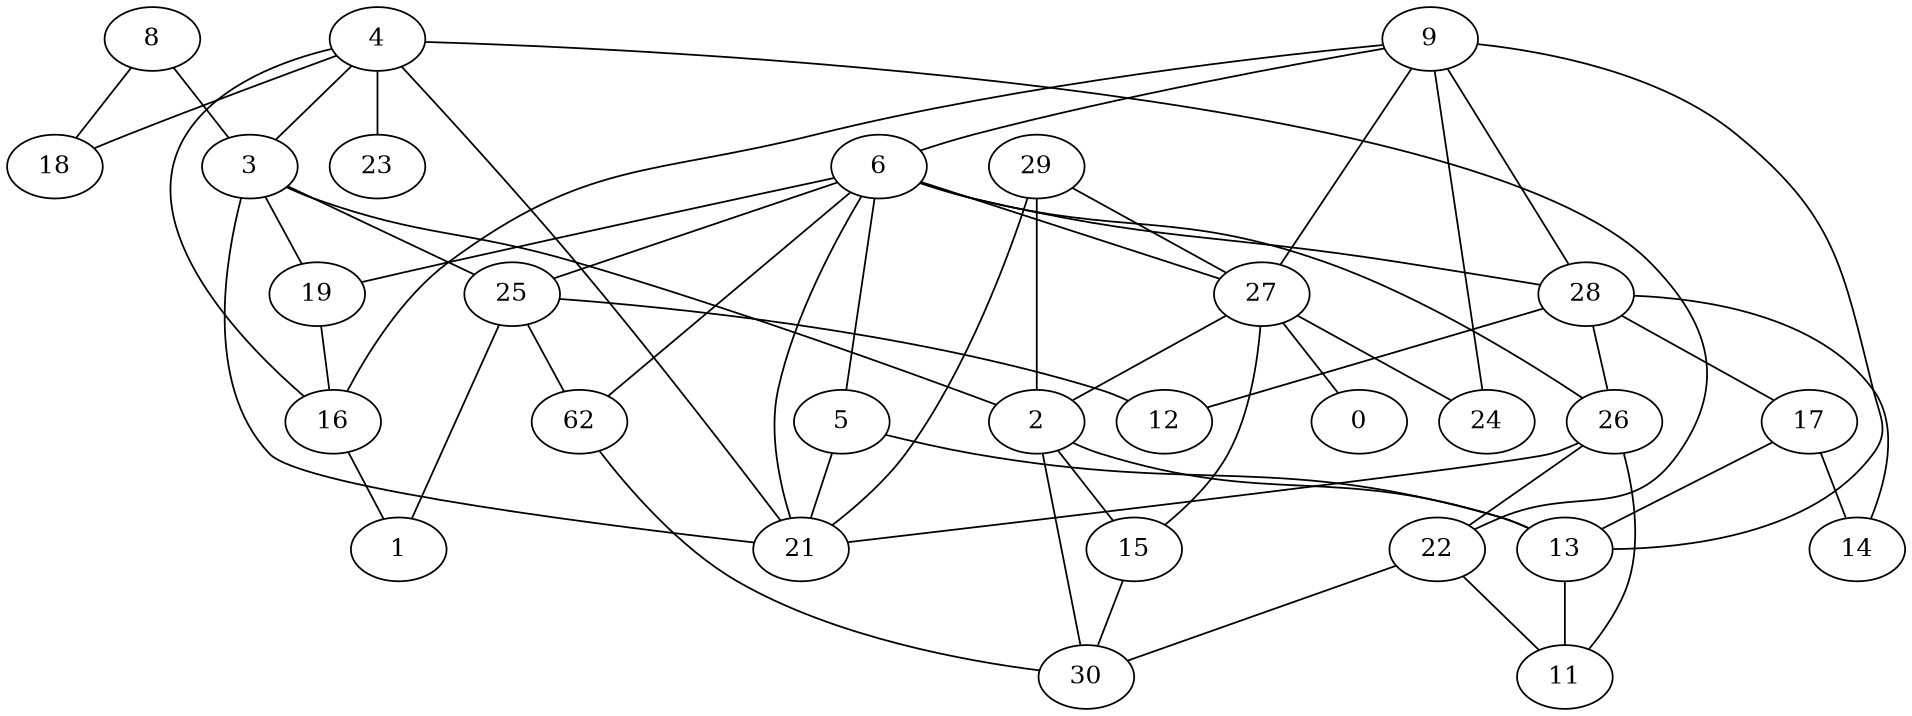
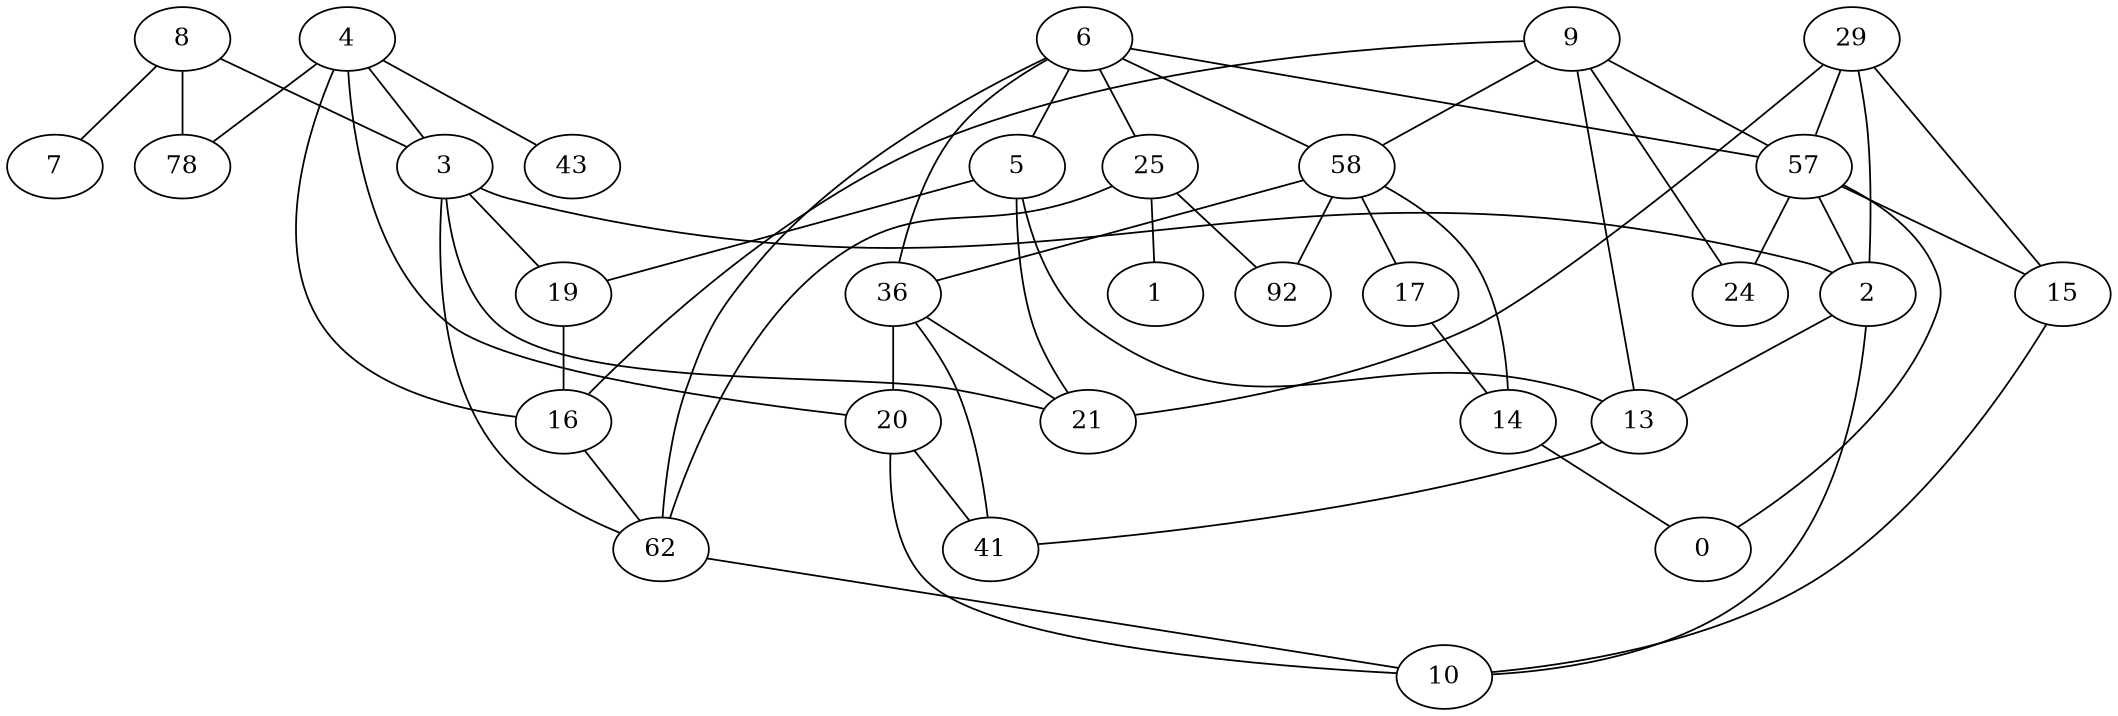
edge "9" -- "6": removed
node "7": added
node "18": label "18" -> "78"
node "23": label "23" -> "43"
edge "6" -- "19": now "5" -- "19"
edge "3" -- "25": now "3" -- "62"
edge "4" -- "21": removed
node "27": label "27" -> "57"
node "28": label "28" -> "58"
edge "6" -- "21": removed
node "12": label "12" -> "92"
node "26": label "26" -> "36"
edge "16" -- "1": now "16" -- "62"
edge "2" -- "15": now "29" -- "15"
edge "14" -- "0": added
edge "17" -- "13": removed
node "22": label "22" -> "20"
node "30": label "30" -> "10"
node "11": label "11" -> "41"
